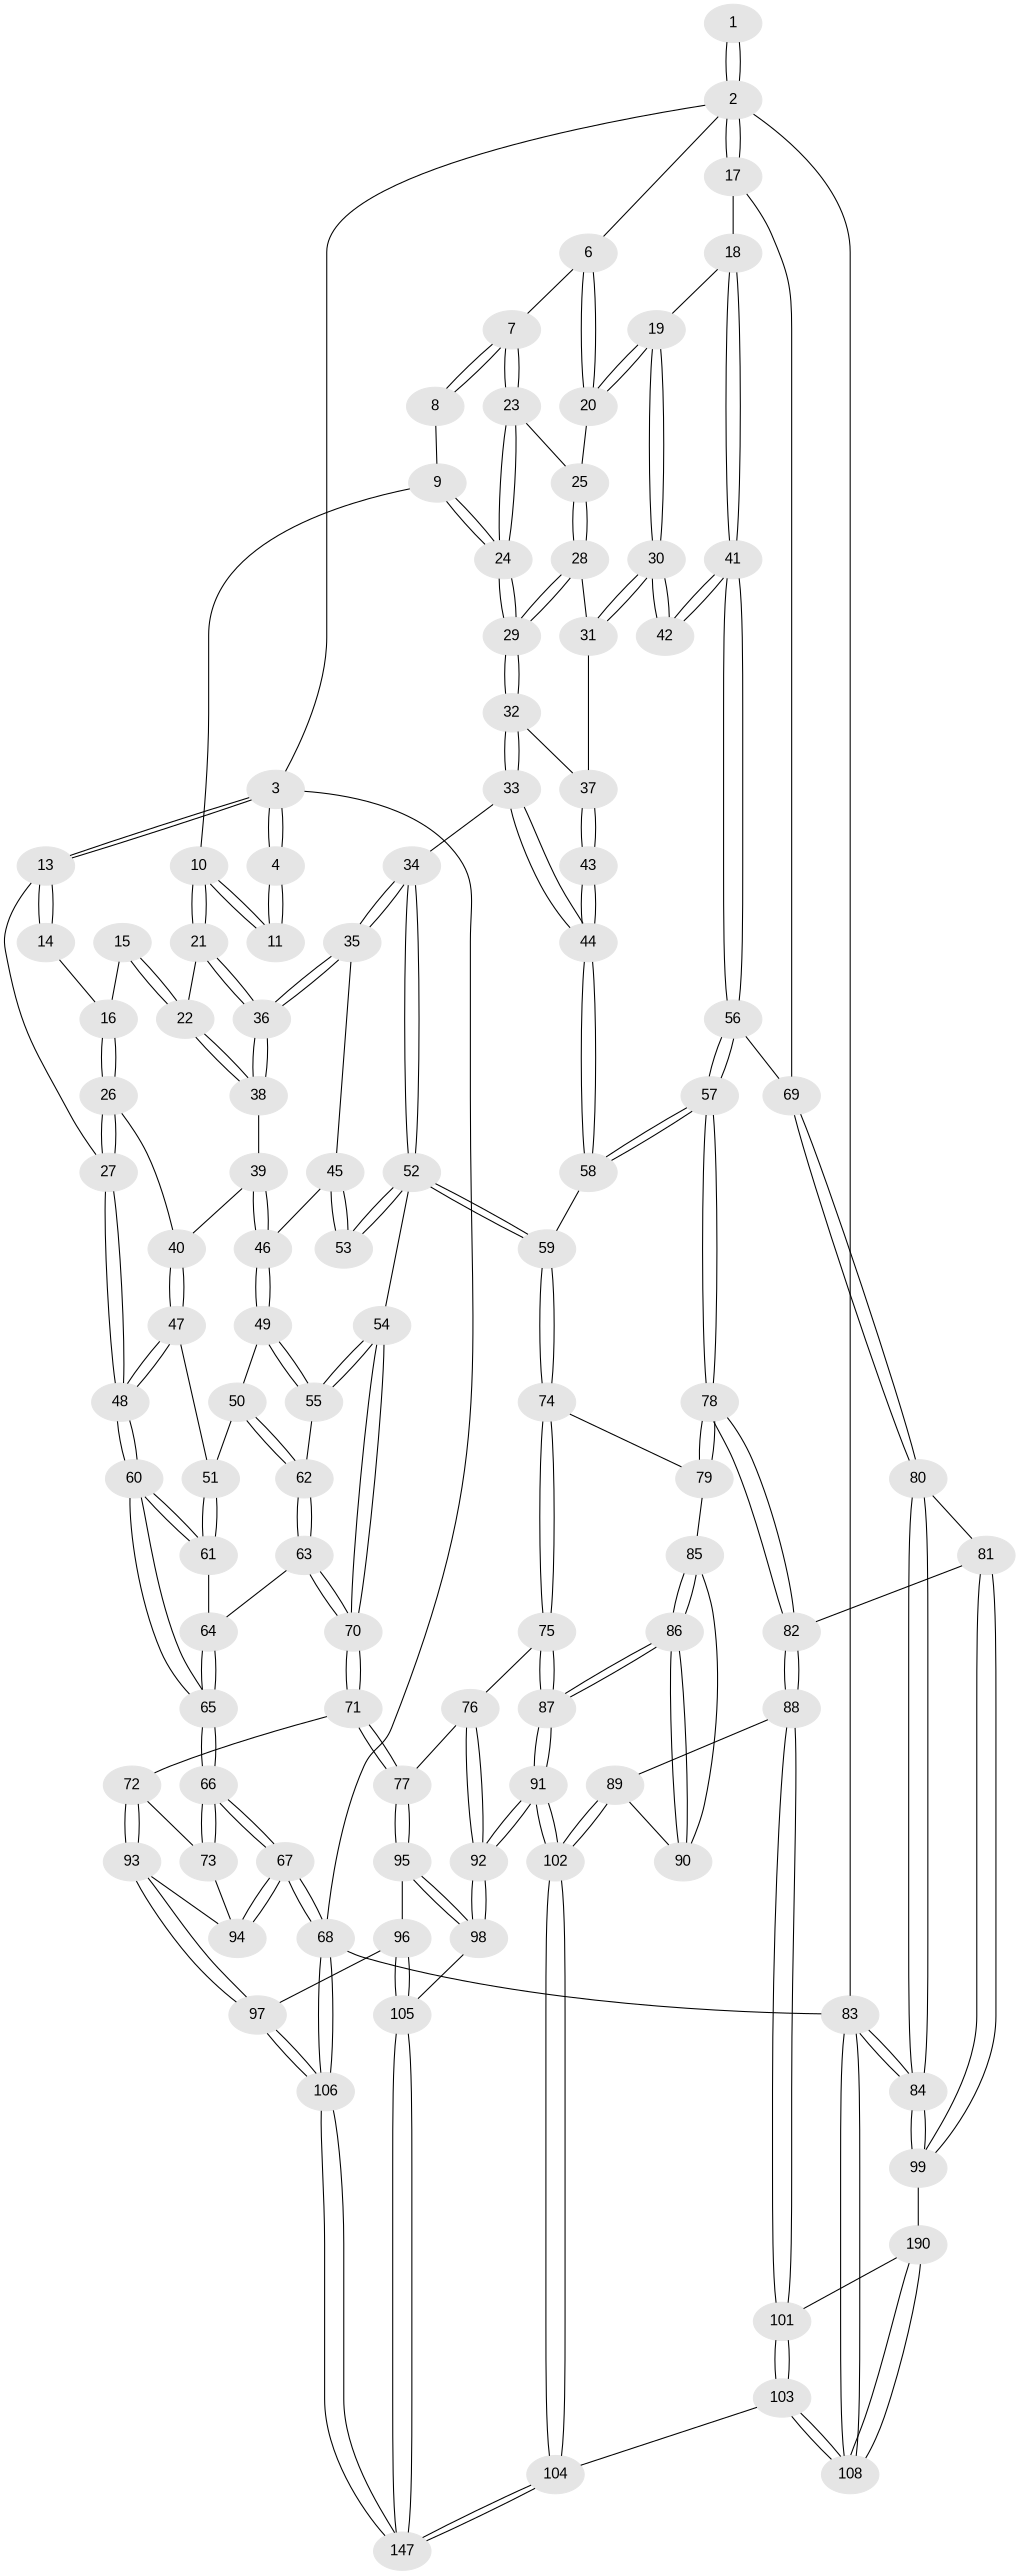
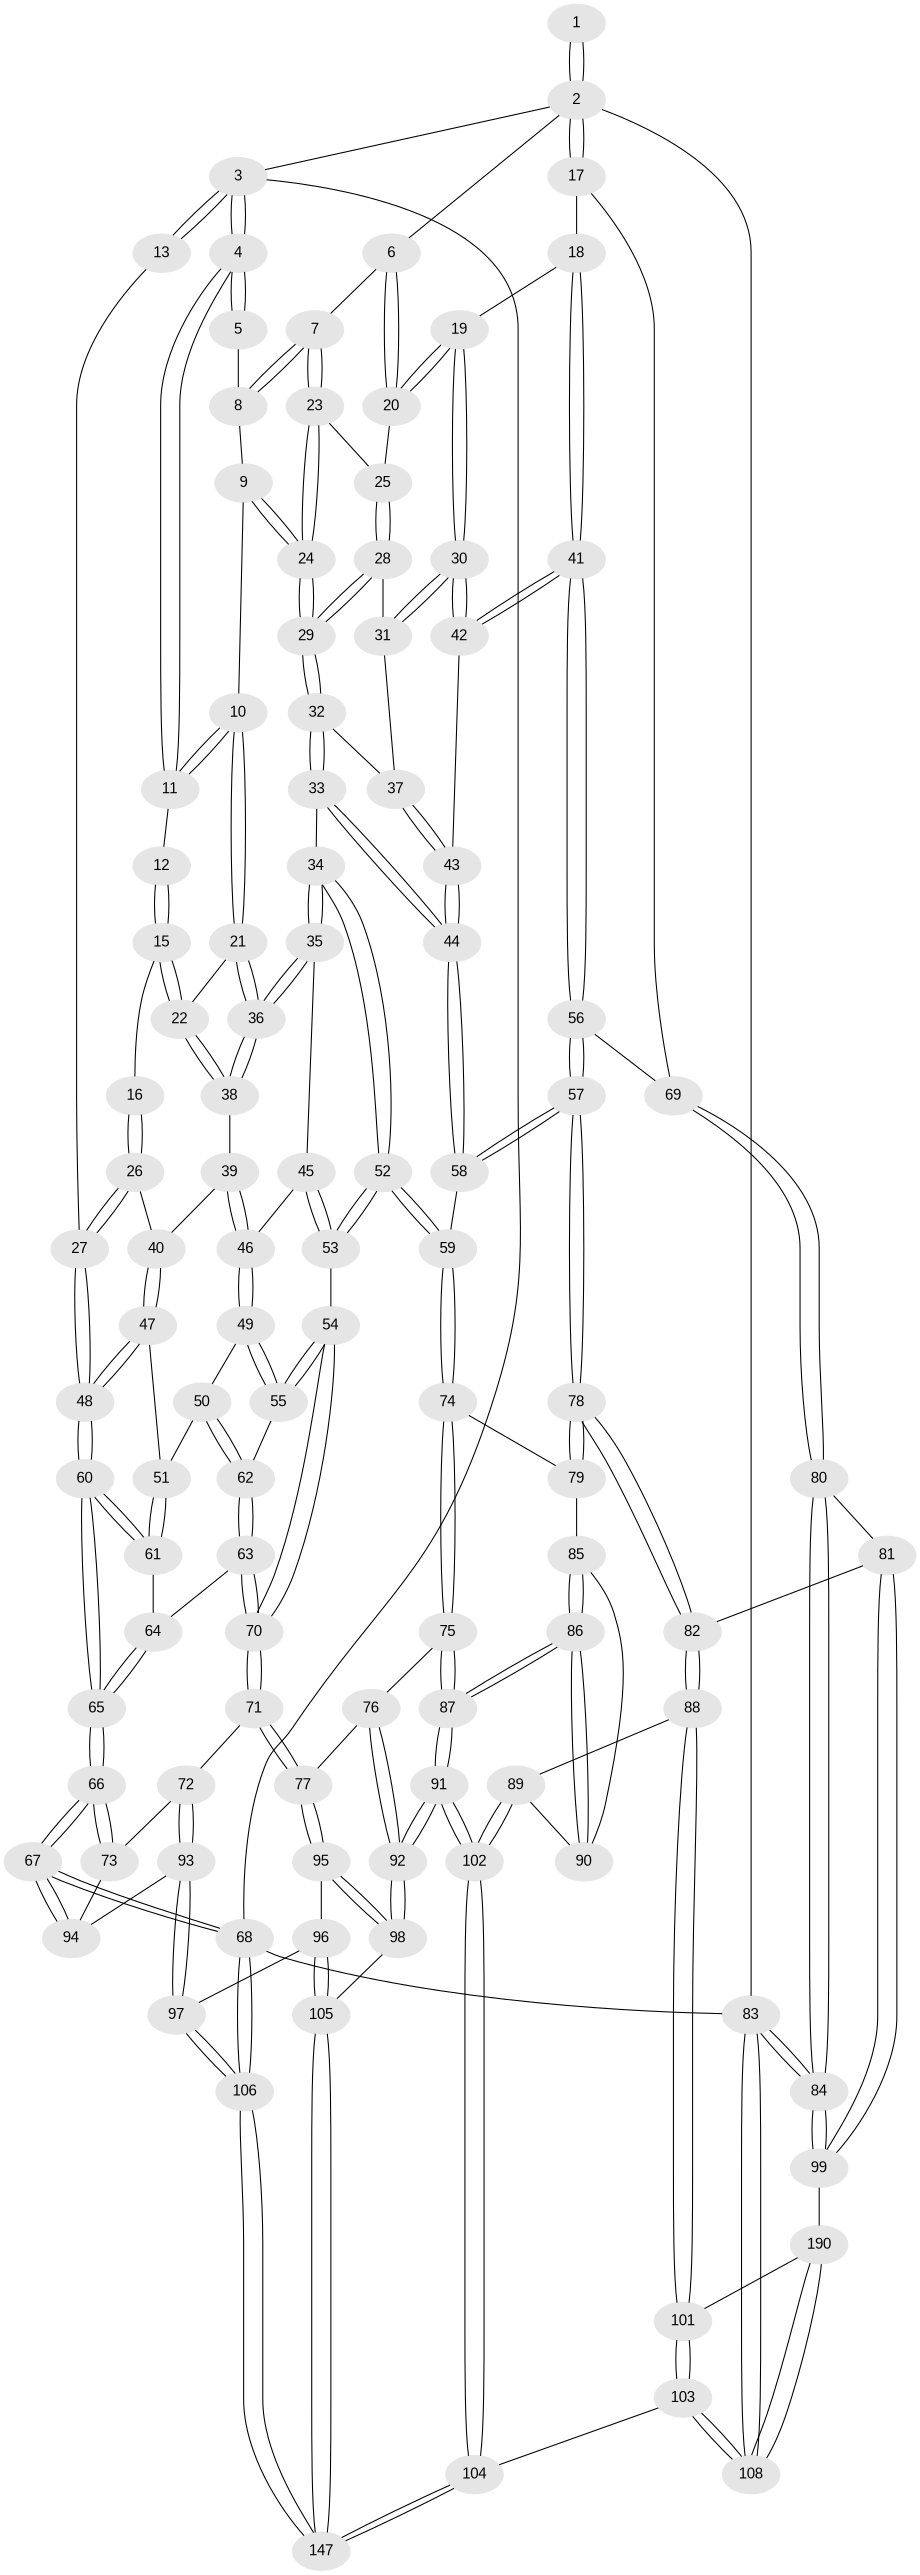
node "5": added
edge "42" -- "43": added
node "12": added
node "14": removed
edge "52" -- "54": now "53" -- "54"
